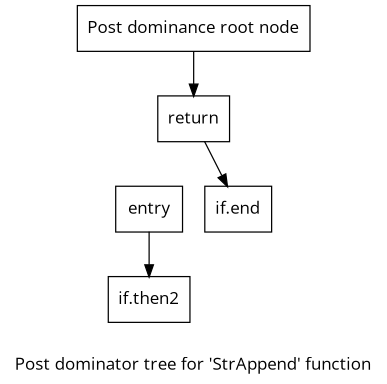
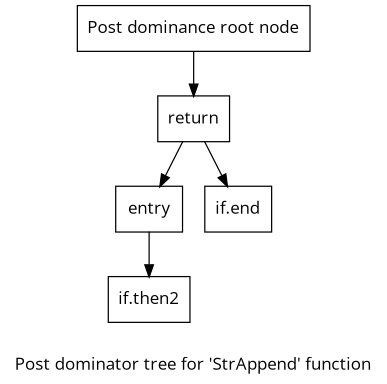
edge "return" -> "entry": added
